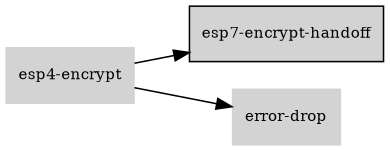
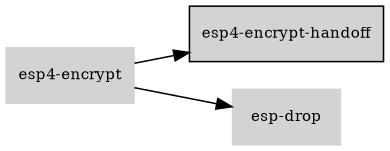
node "esp7-encrypt-handoff": label "esp7-encrypt-handoff" -> "esp4-encrypt-handoff"
node "error-drop": label "error-drop" -> "esp-drop"
